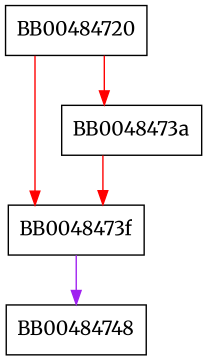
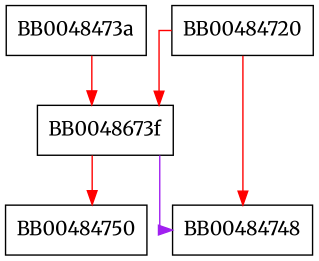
edge "BB00484720" -> "BB0048473a": now "BB00484720" -> "BB00484748"
node "BB00484750": added
node "BB0048473f": label "BB0048473f" -> "BB0048673f"
